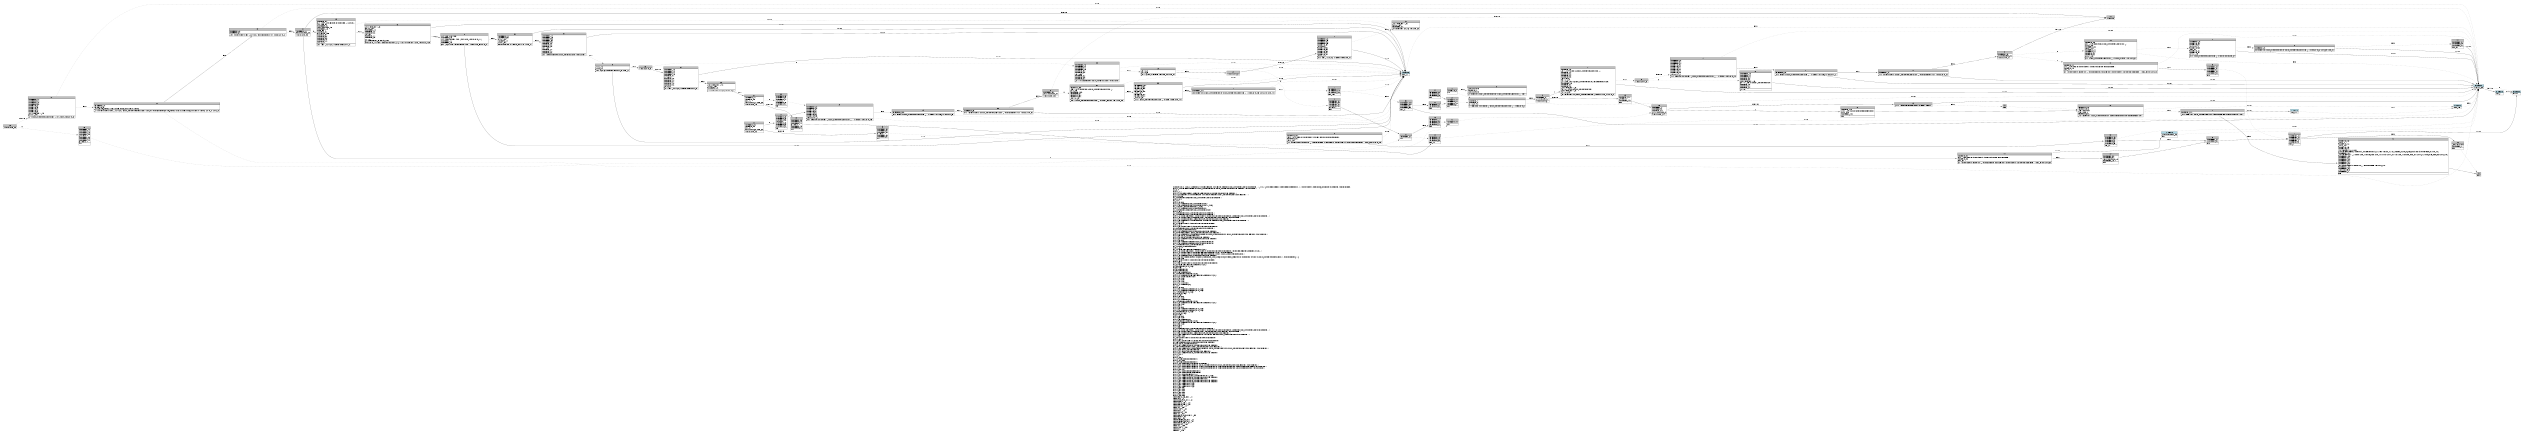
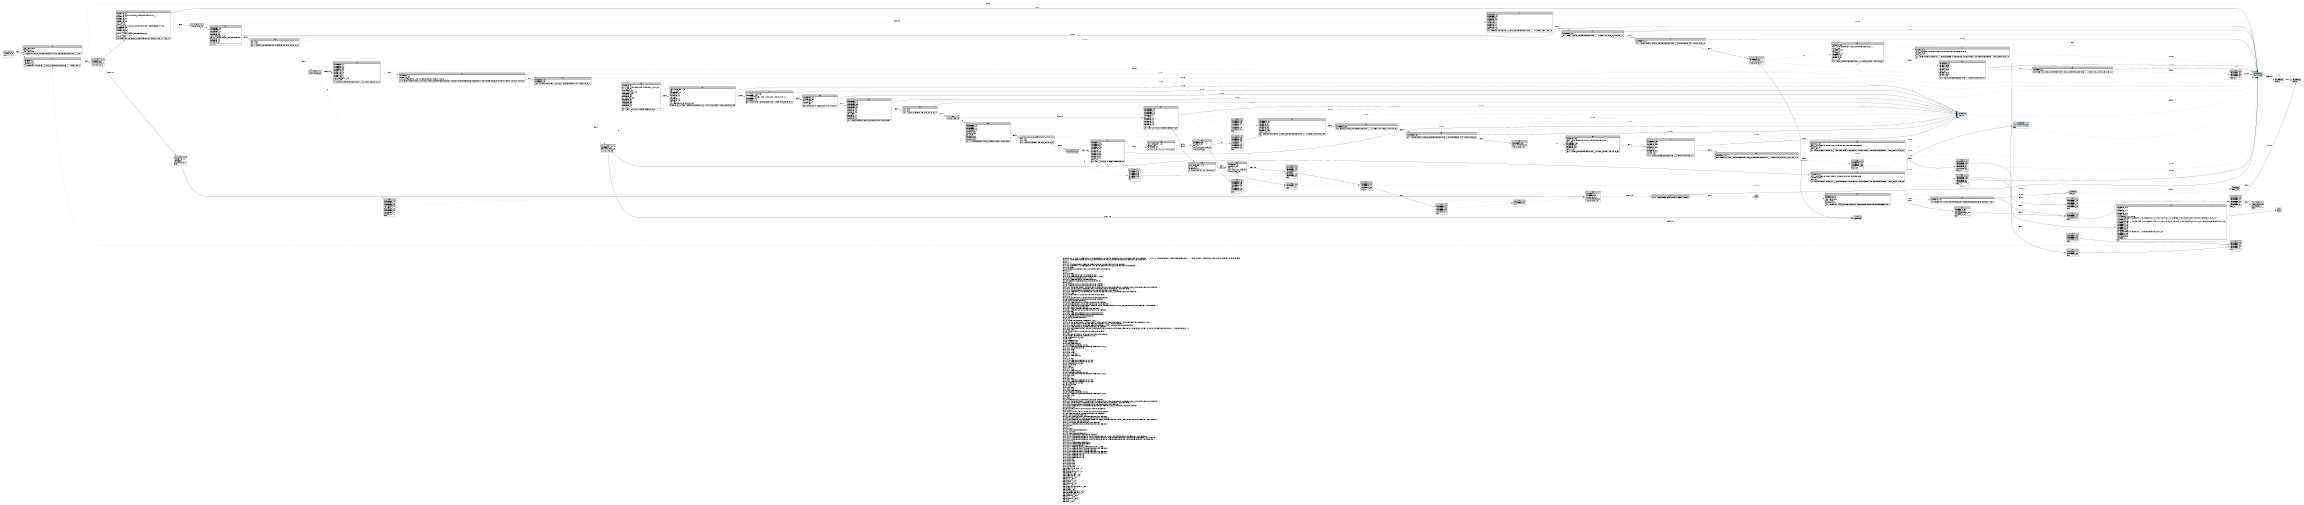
node "25": text "Unsize(_55)" -> "StorageLive(_55)"
node "19": added
edge "36" -> "38": removed, label "0"
node "68": removed
edge "61" -> "63": now "62" -> "63"
edge "43" -> "44": added, label "return"
